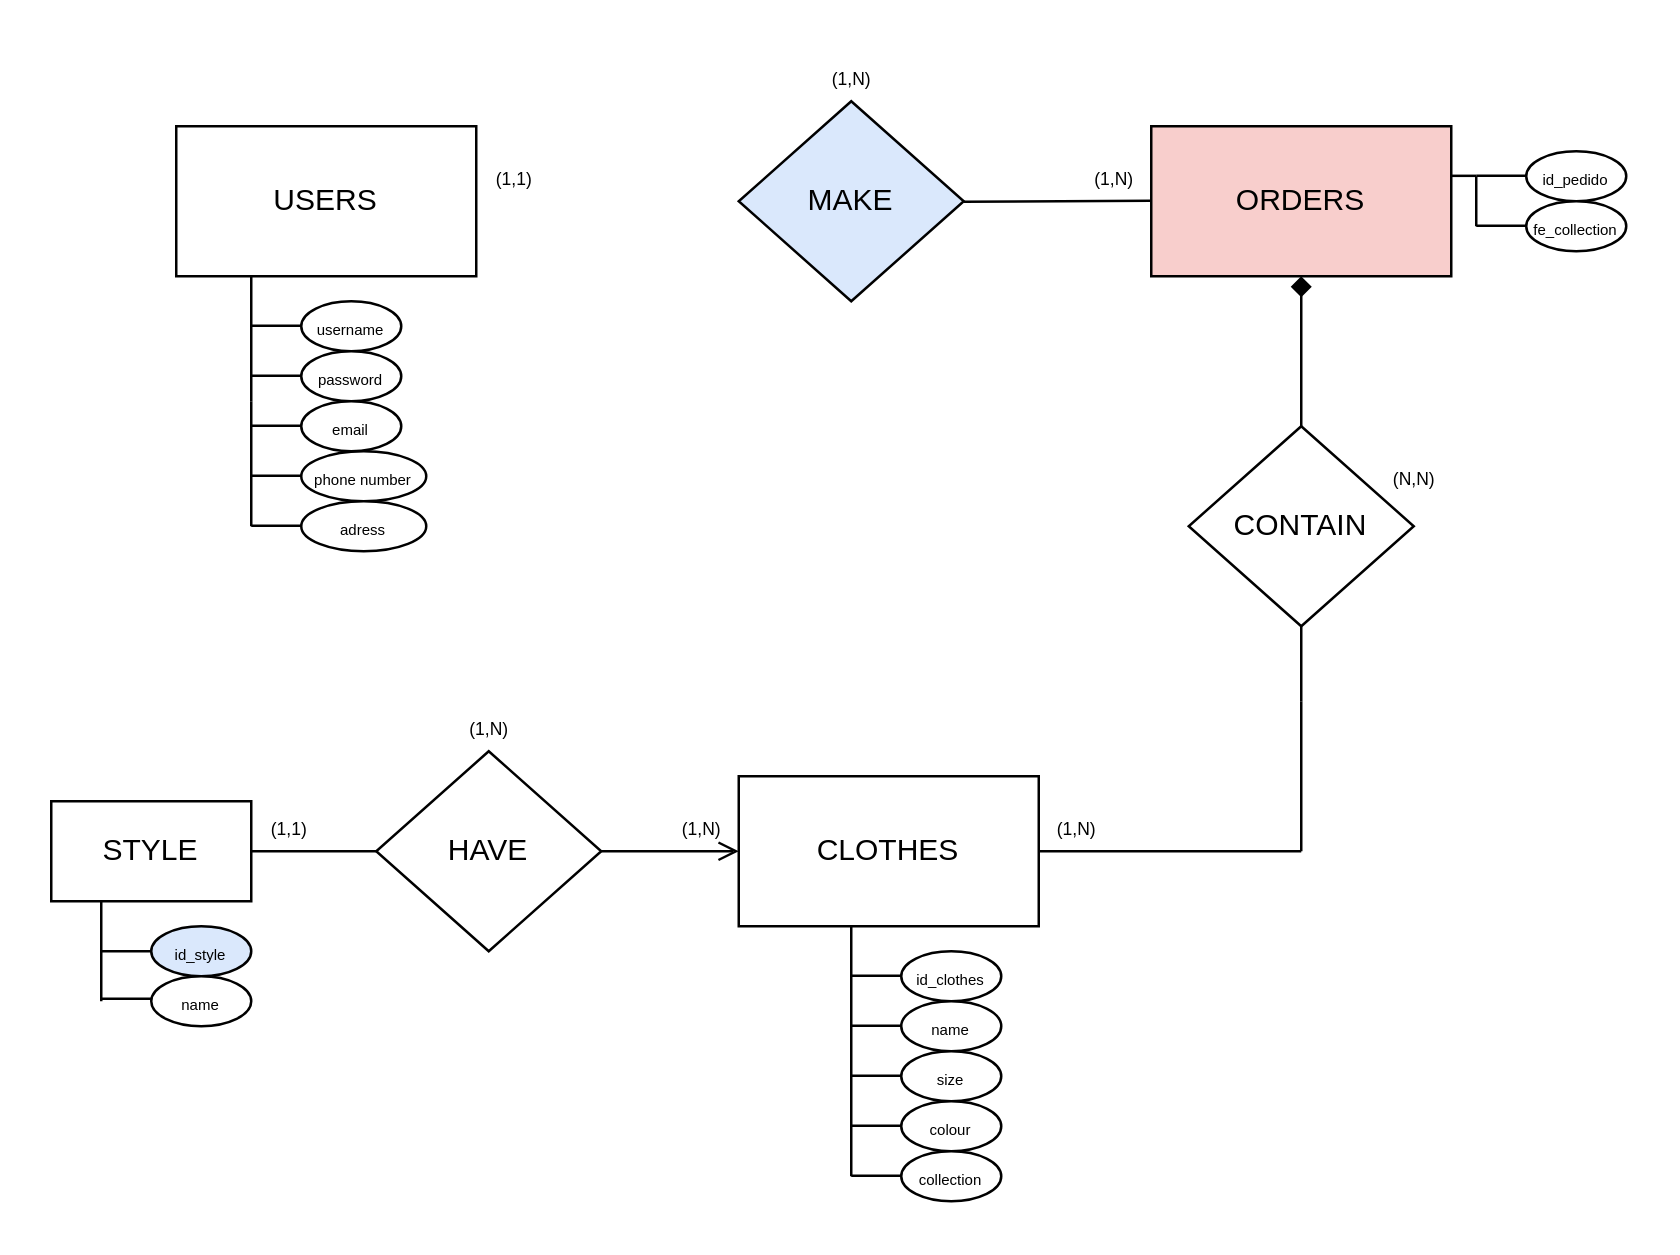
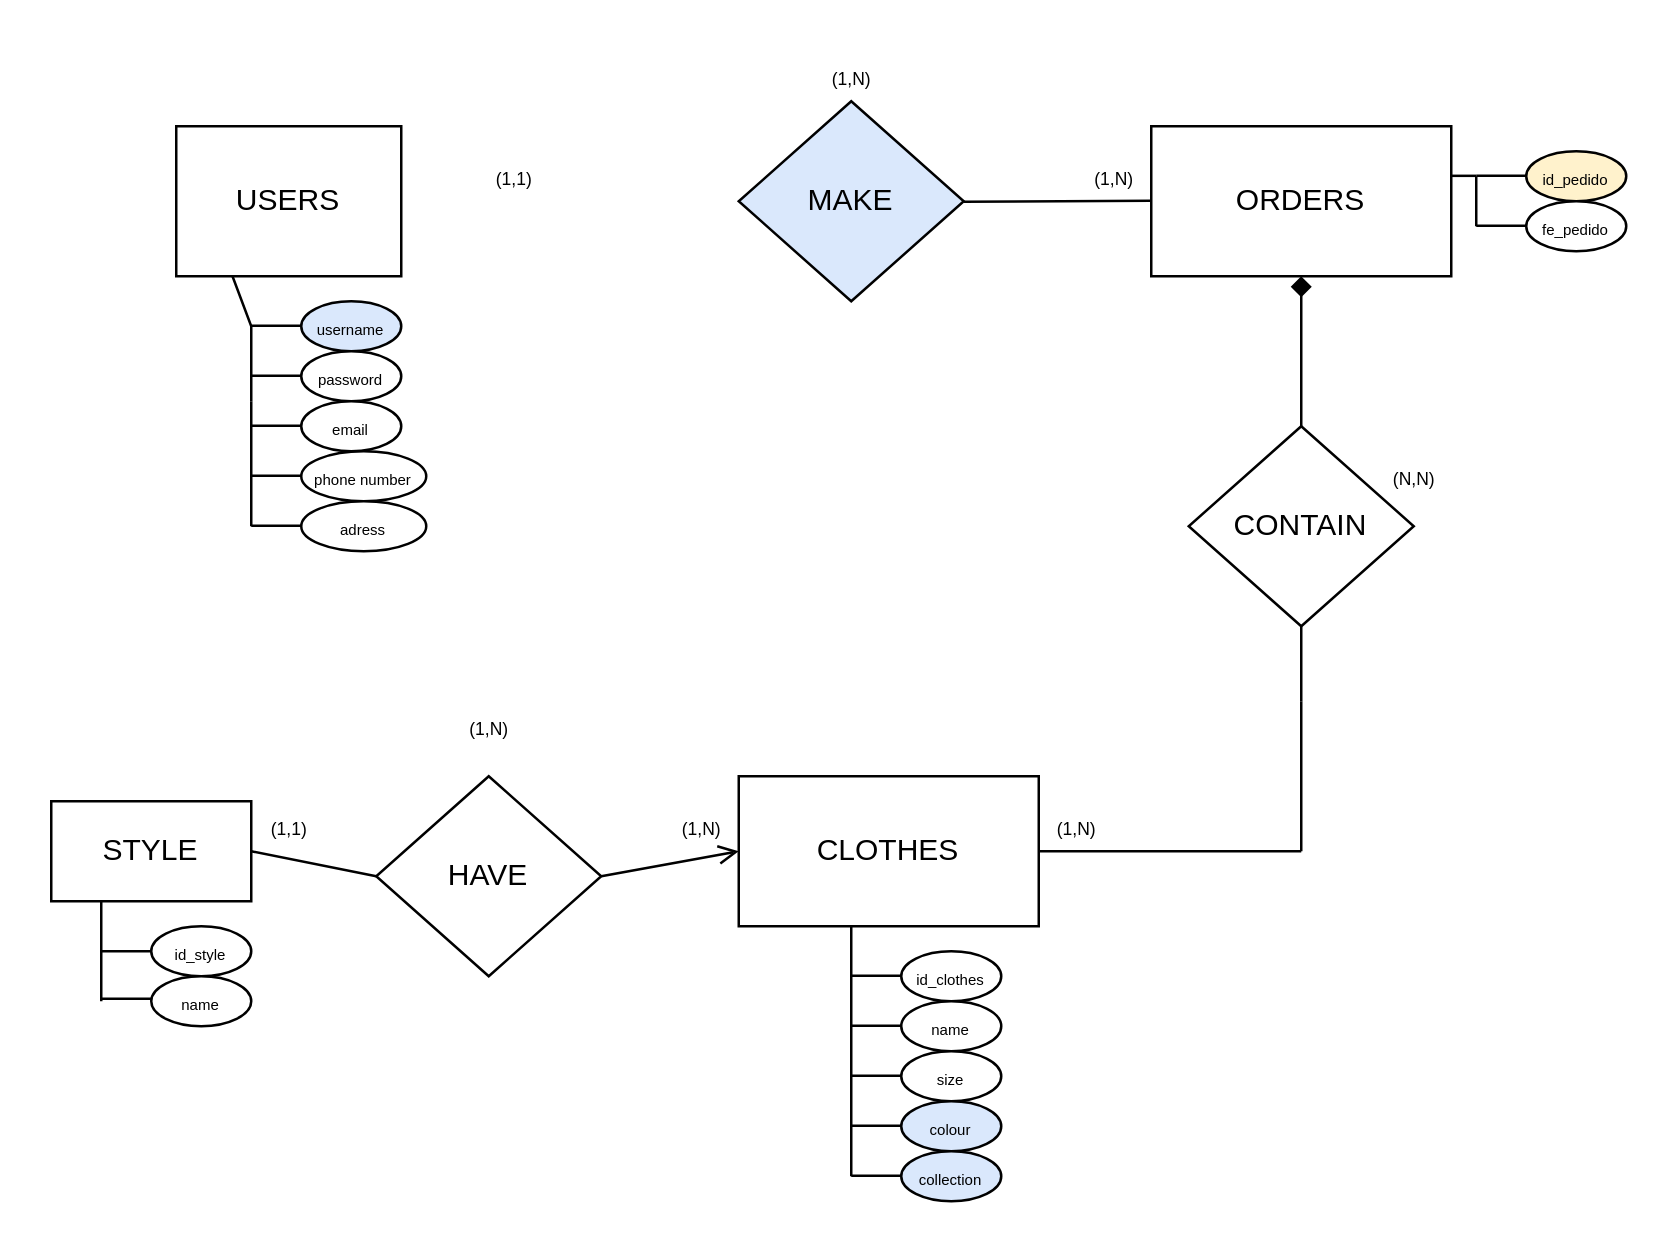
node "id_pedido": fillcolor #ffffff -> #fff2cc
node "USERS": size 300x150 -> 225x150
node "ORDERS": fillcolor #f8cecc -> #ffffff
node "fe_collection": label "fe_collection" -> "fe_pedido"
node "username": fillcolor #ffffff -> #dae8fc
node "HAVE": moved (489, 851) -> (489, 876)
node "id_style": fillcolor #dae8fc -> #ffffff
node "colour": fillcolor #ffffff -> #dae8fc
node "collection": fillcolor #ffffff -> #dae8fc
